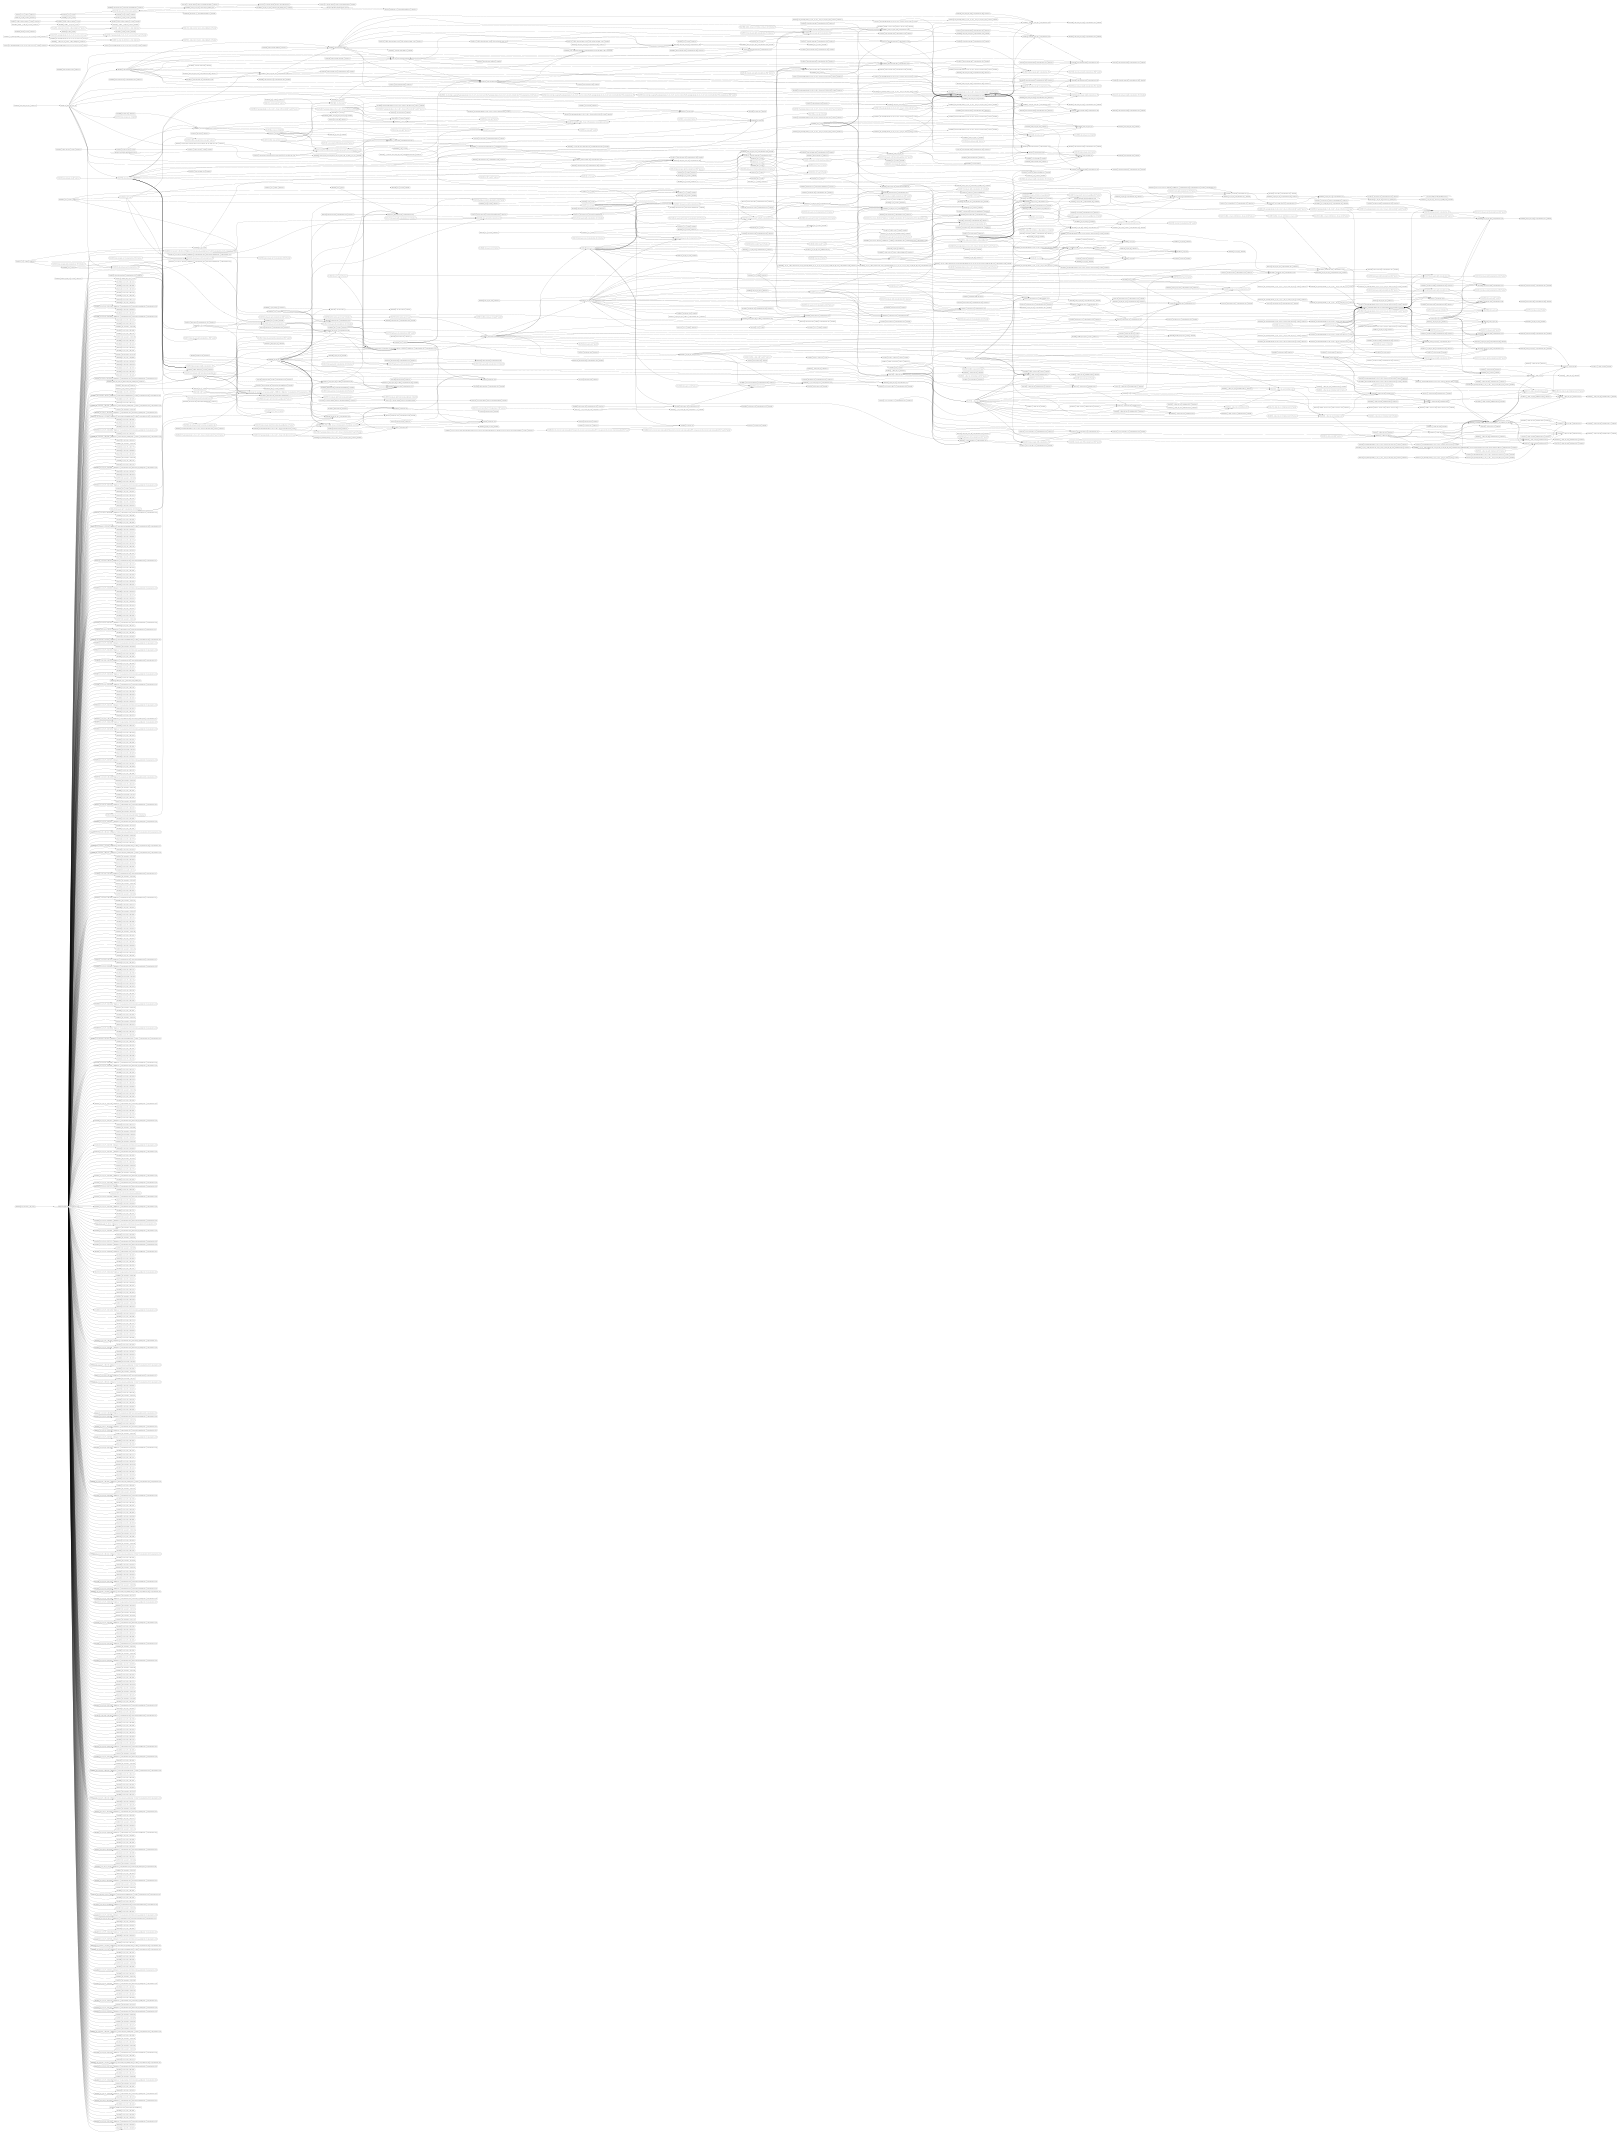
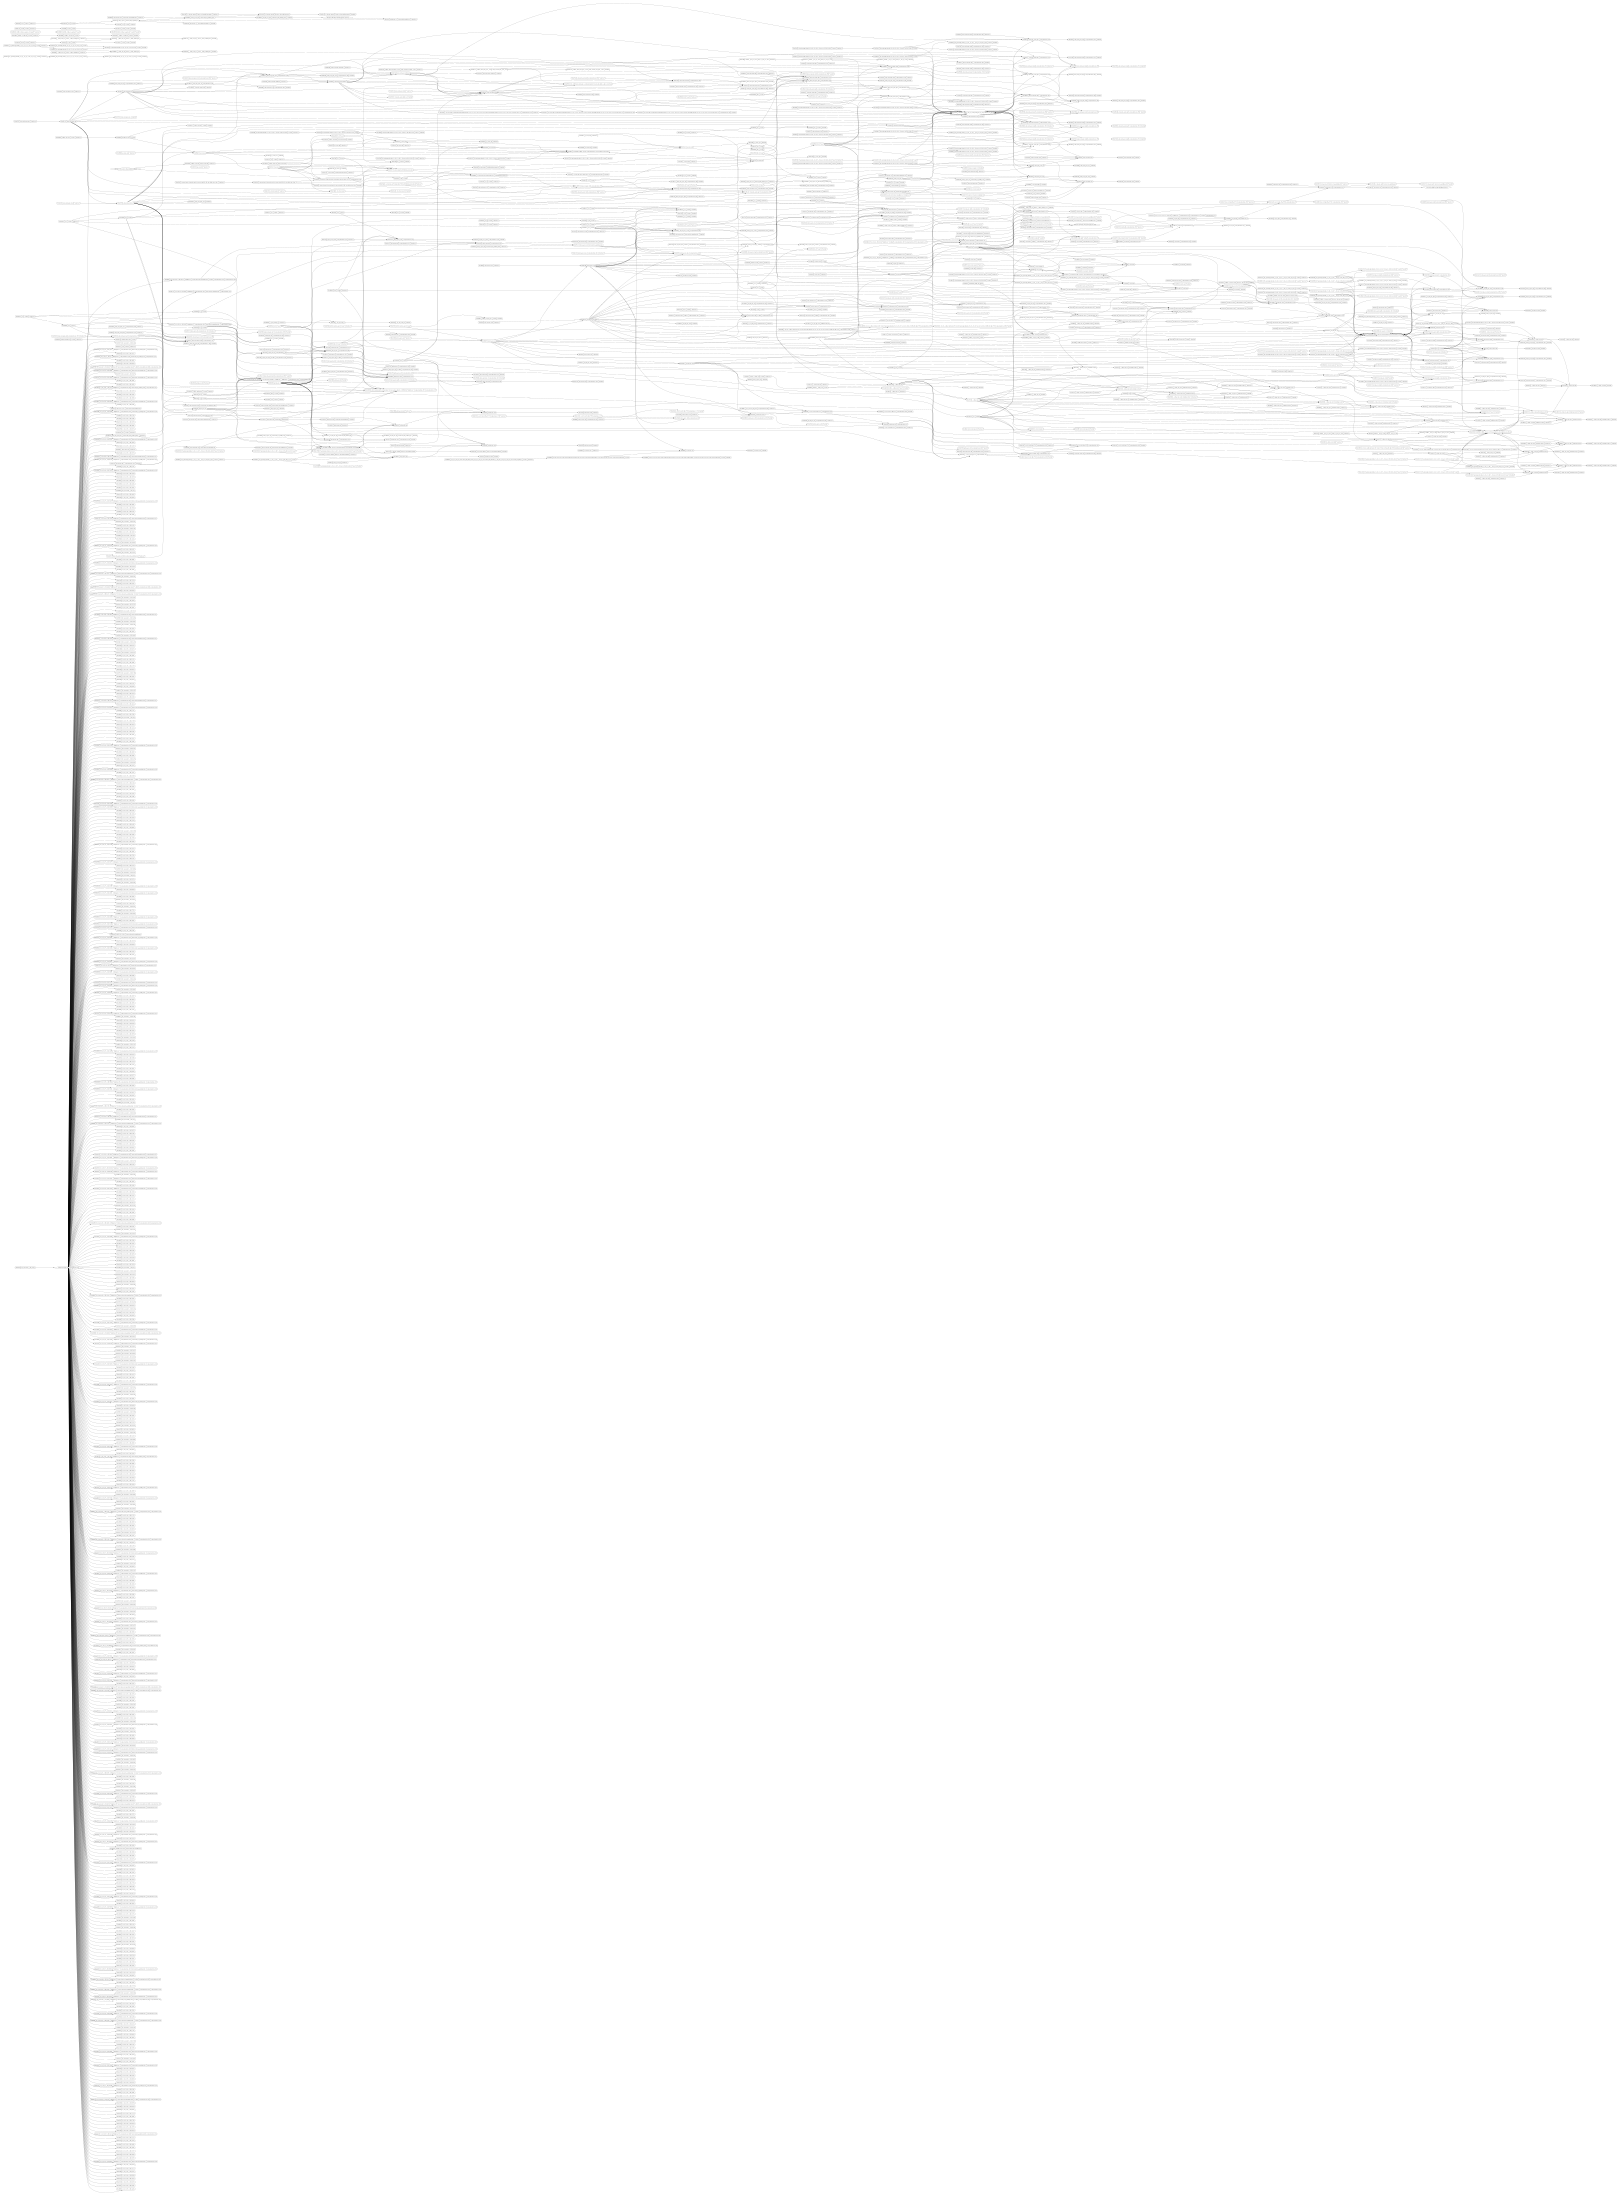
node "CE0x407be10": removed
